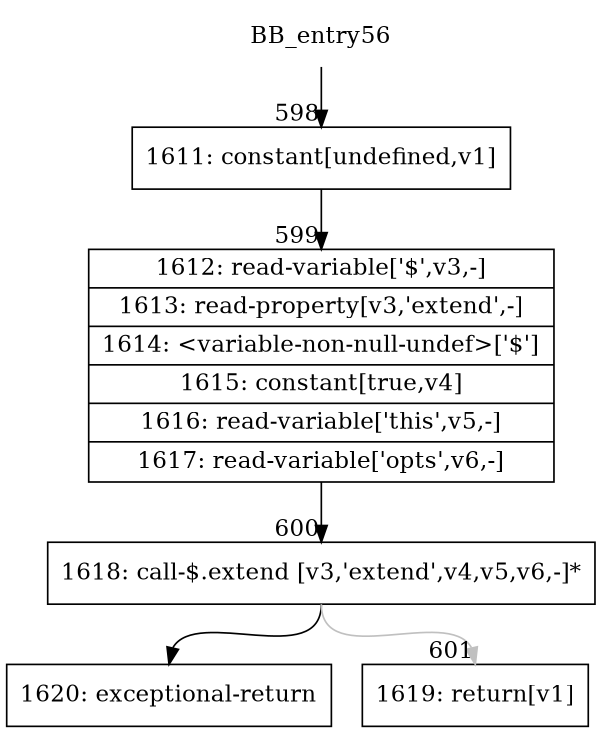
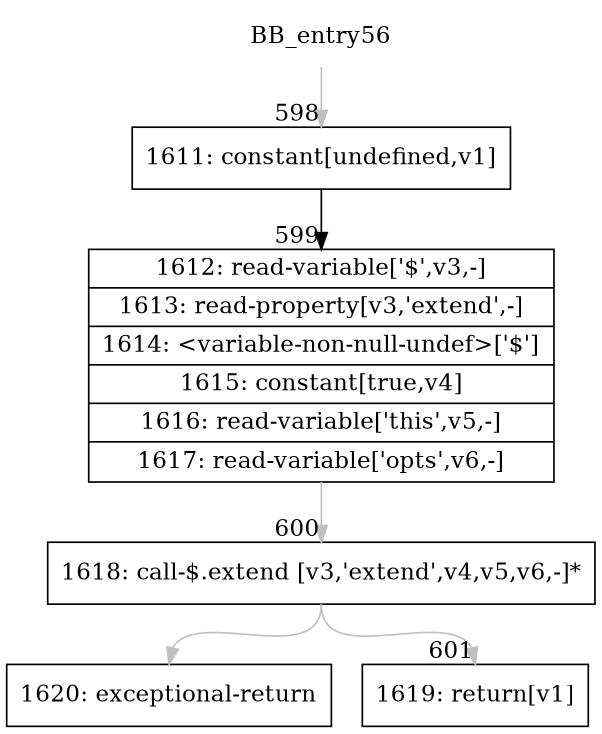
edge "BB_entry56" -> "1611: constant[undefined,v1]": color black -> gray
edge "1612: read-variable['$',v3,-]" -> "1618: call-$.extend [v3,'extend',v4,v5,v6,-]*": color black -> gray
edge "1618: call-$.extend [v3,'extend',v4,v5,v6,-]*" -> "1620: exceptional-return": color black -> gray
